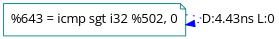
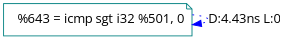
node "%643 = icmp sgt i32 %502, 0": label "%643 = icmp sgt i32 %502, 0" -> "%643 = icmp sgt i32 %501, 0"
